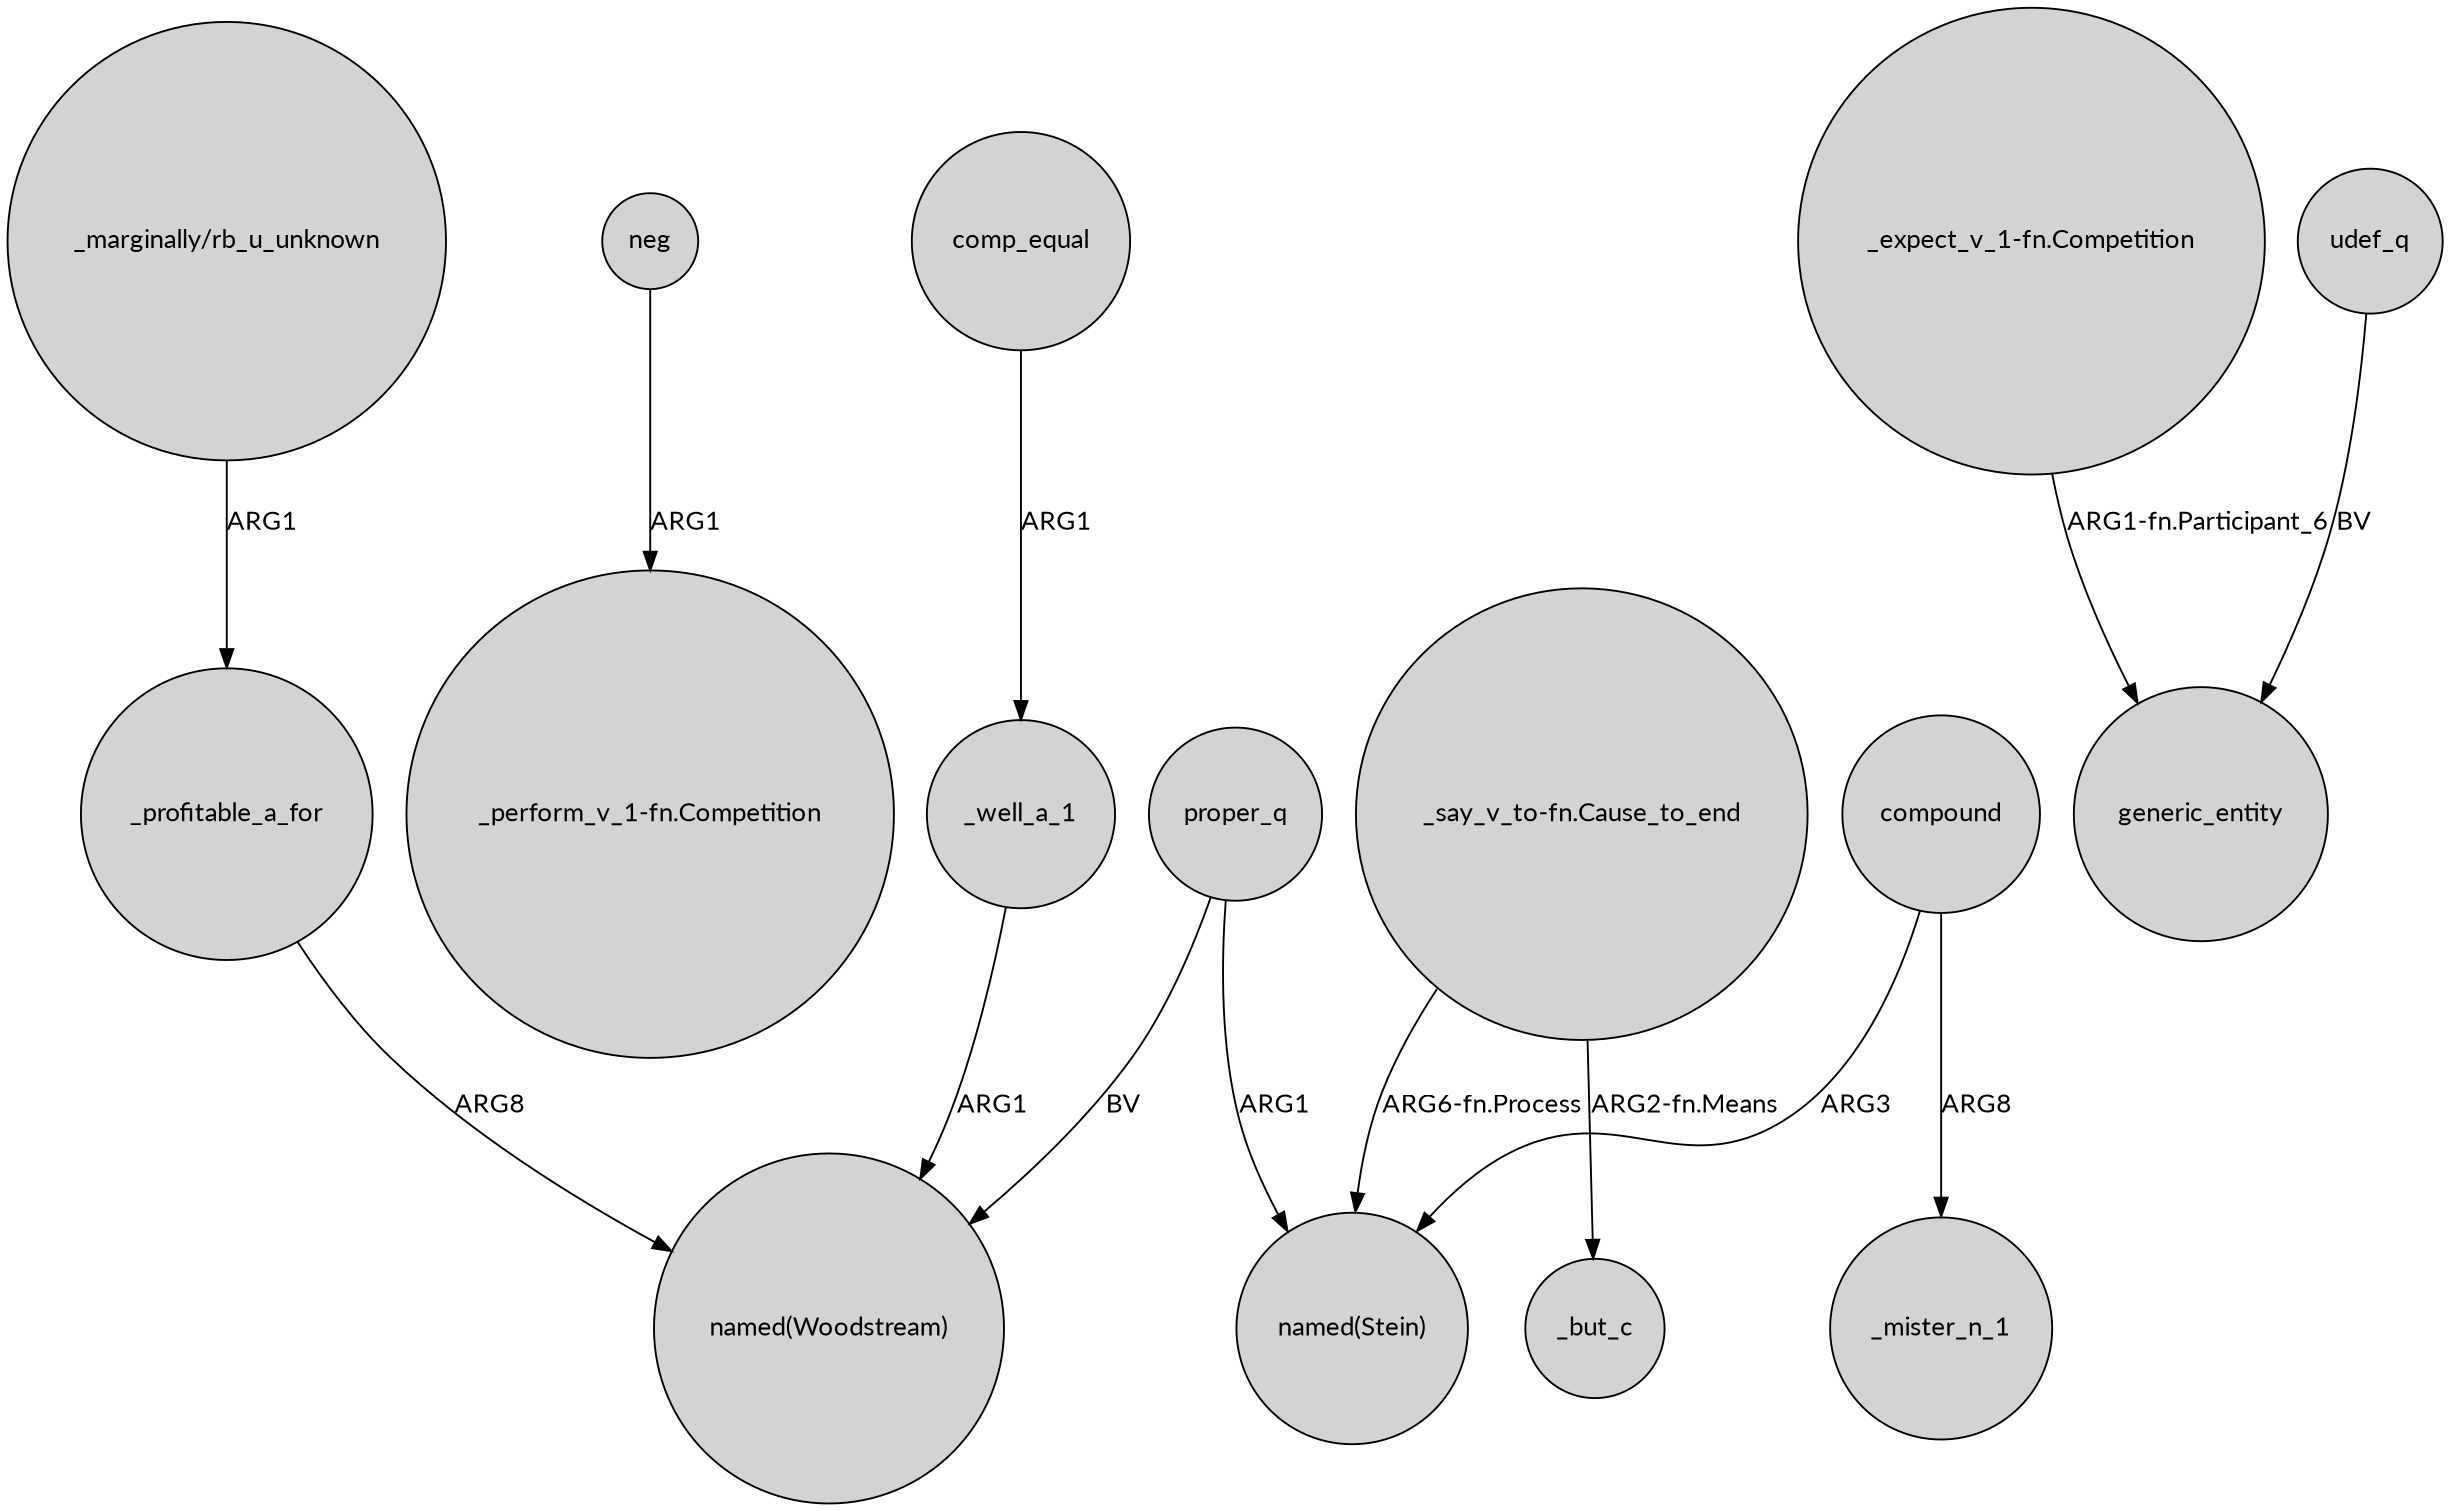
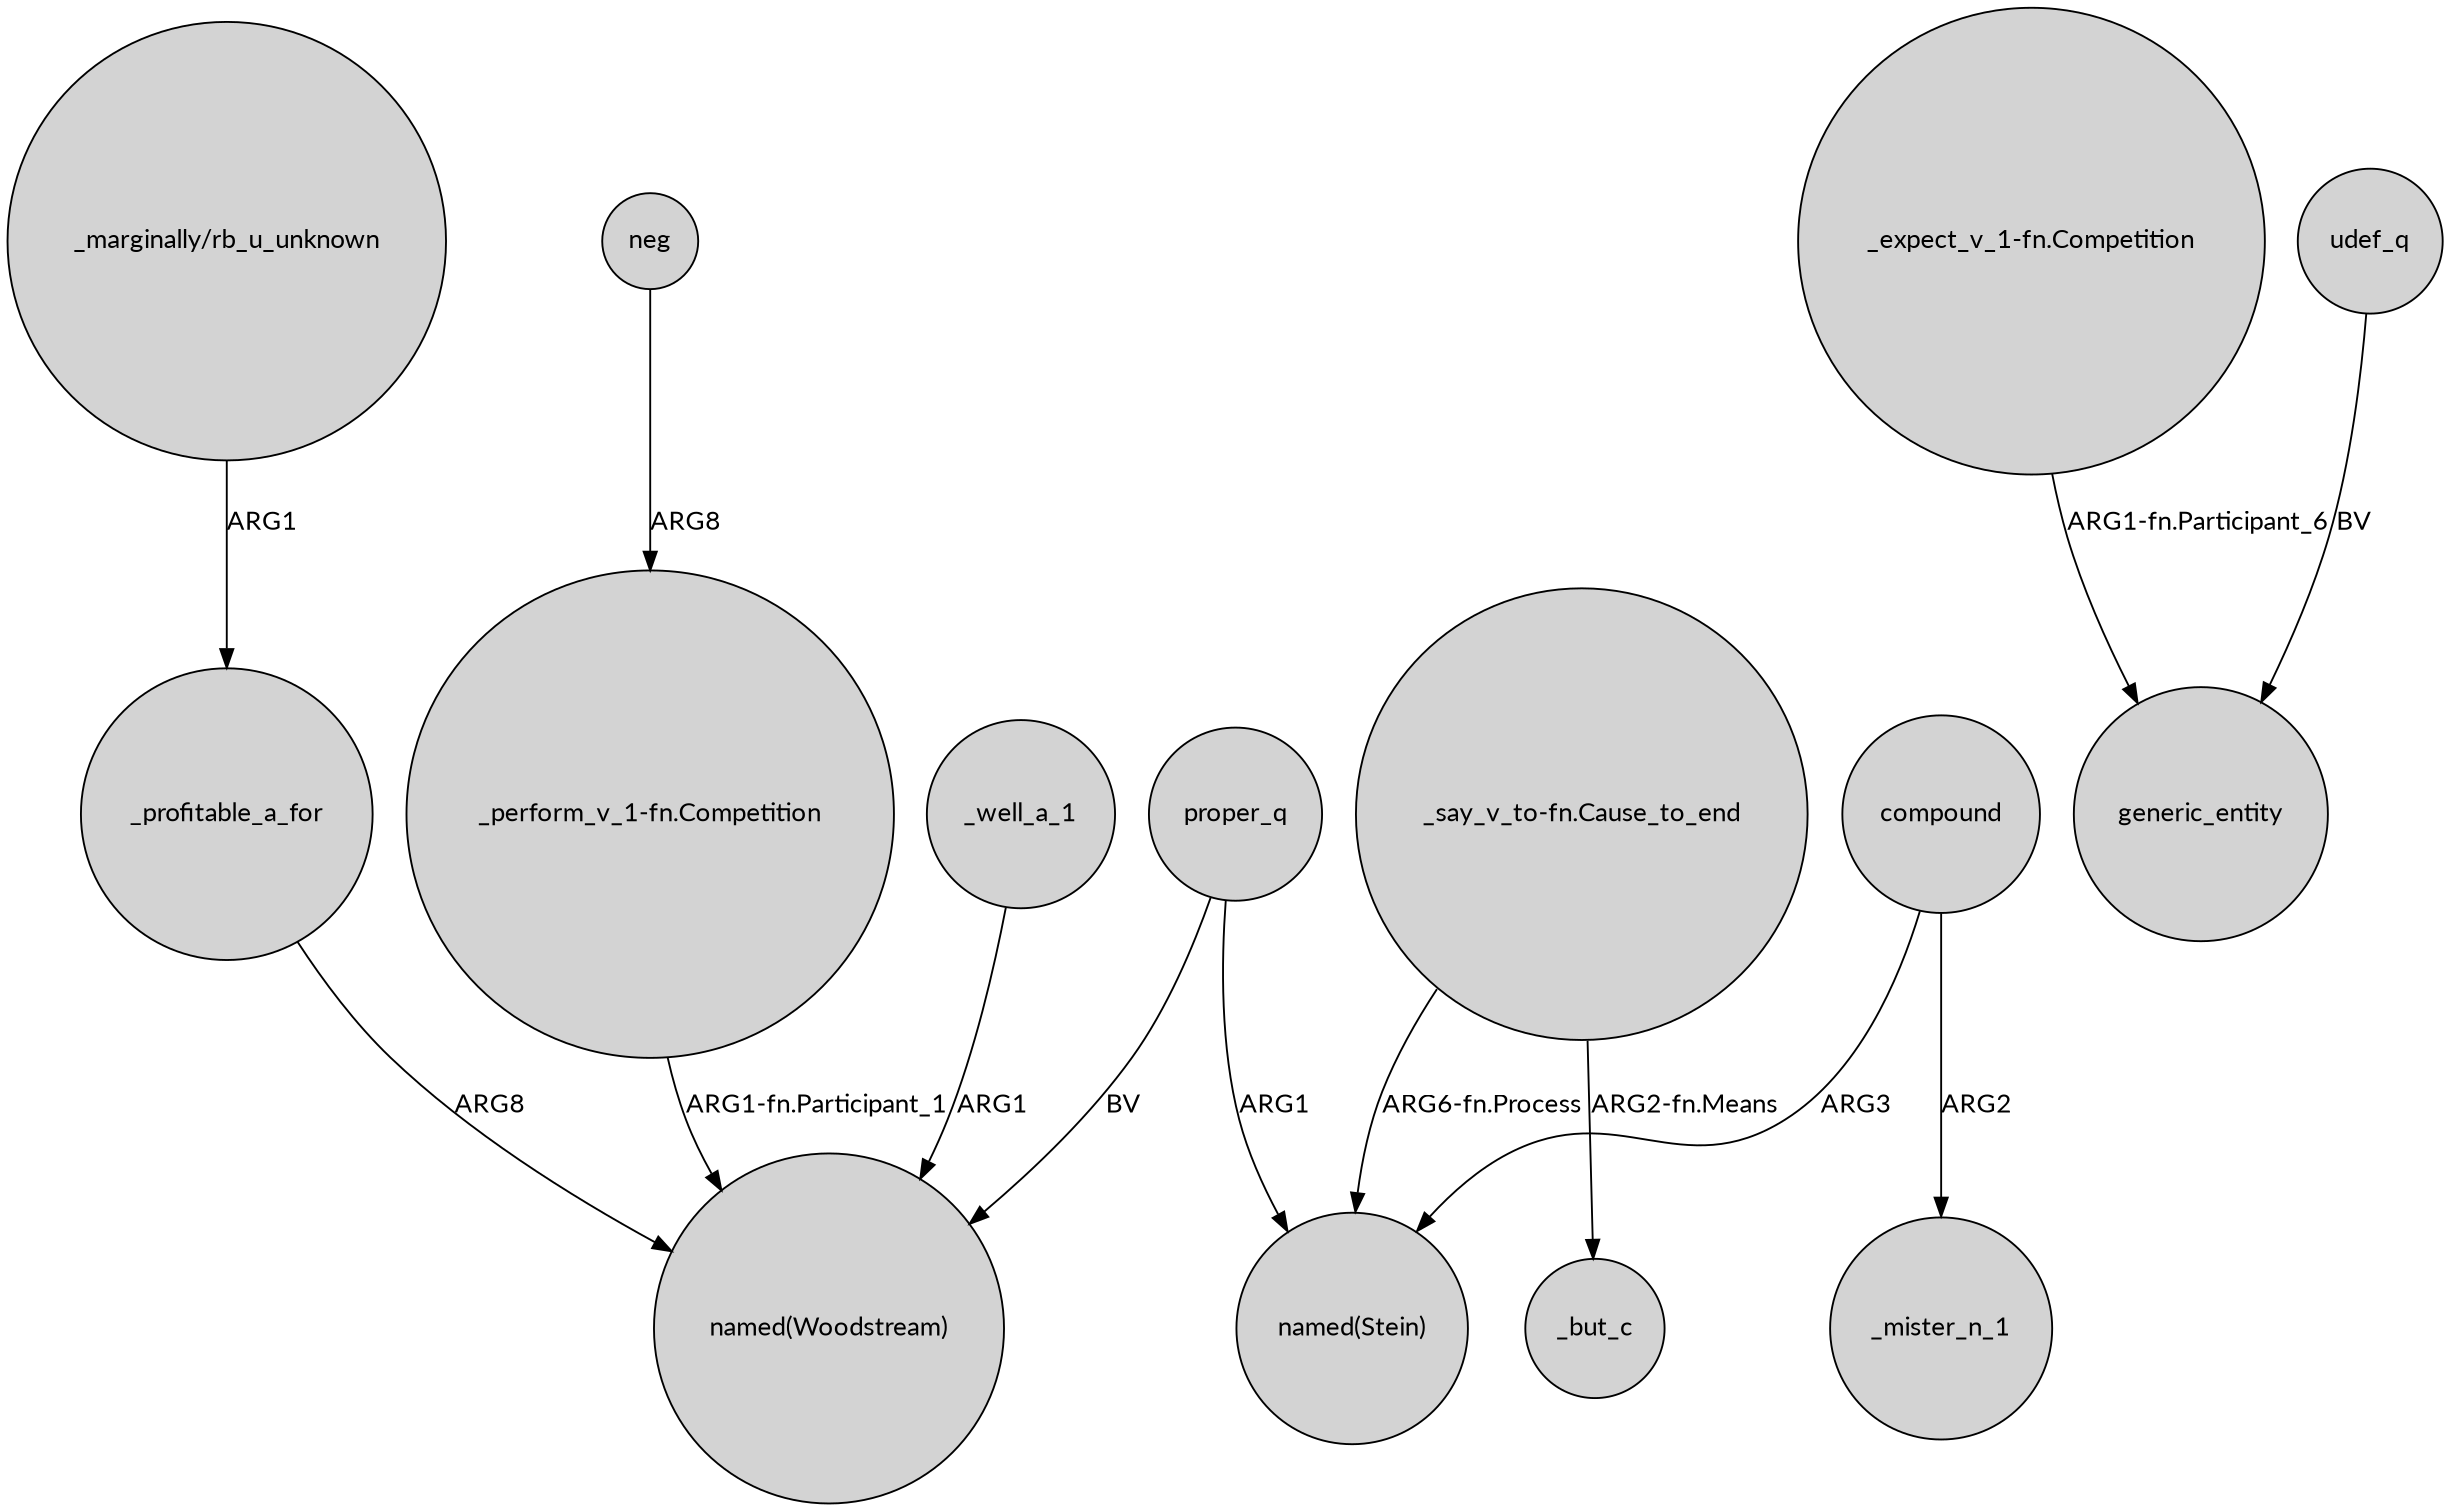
node "comp_equal": removed
edge "neg" -> "_perform_v_1-fn.Competition": label "ARG1" -> "ARG8"
edge "compound" -> "_mister_n_1": label "ARG8" -> "ARG2"
edge "_perform_v_1-fn.Competition" -> "named(Woodstream)": added, label "ARG1-fn.Participant_1"
